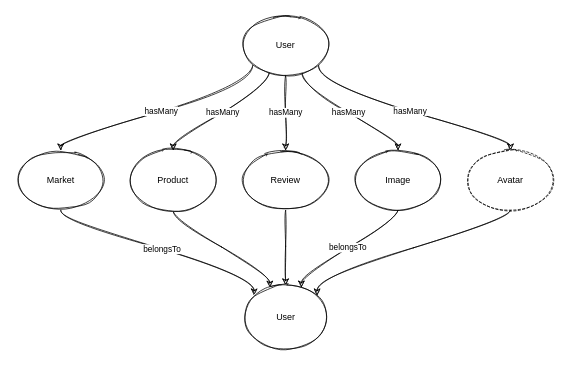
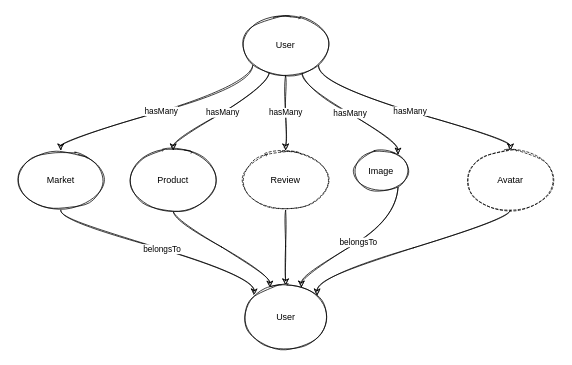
node "Review": style solid -> dashed
node "Image": size 90x60 -> 56x41
